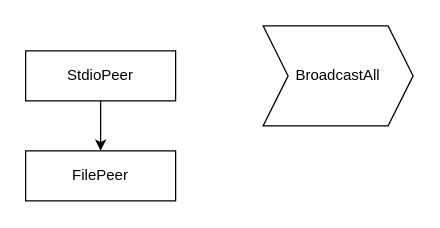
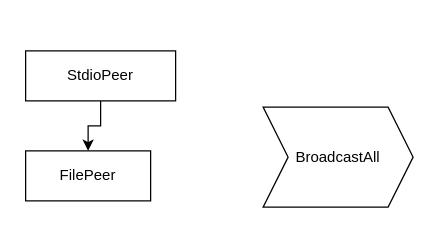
node "BroadcastAll": moved (338, 76) -> (338, 157)
node "FilePeer": size 150x50 -> 125x50
